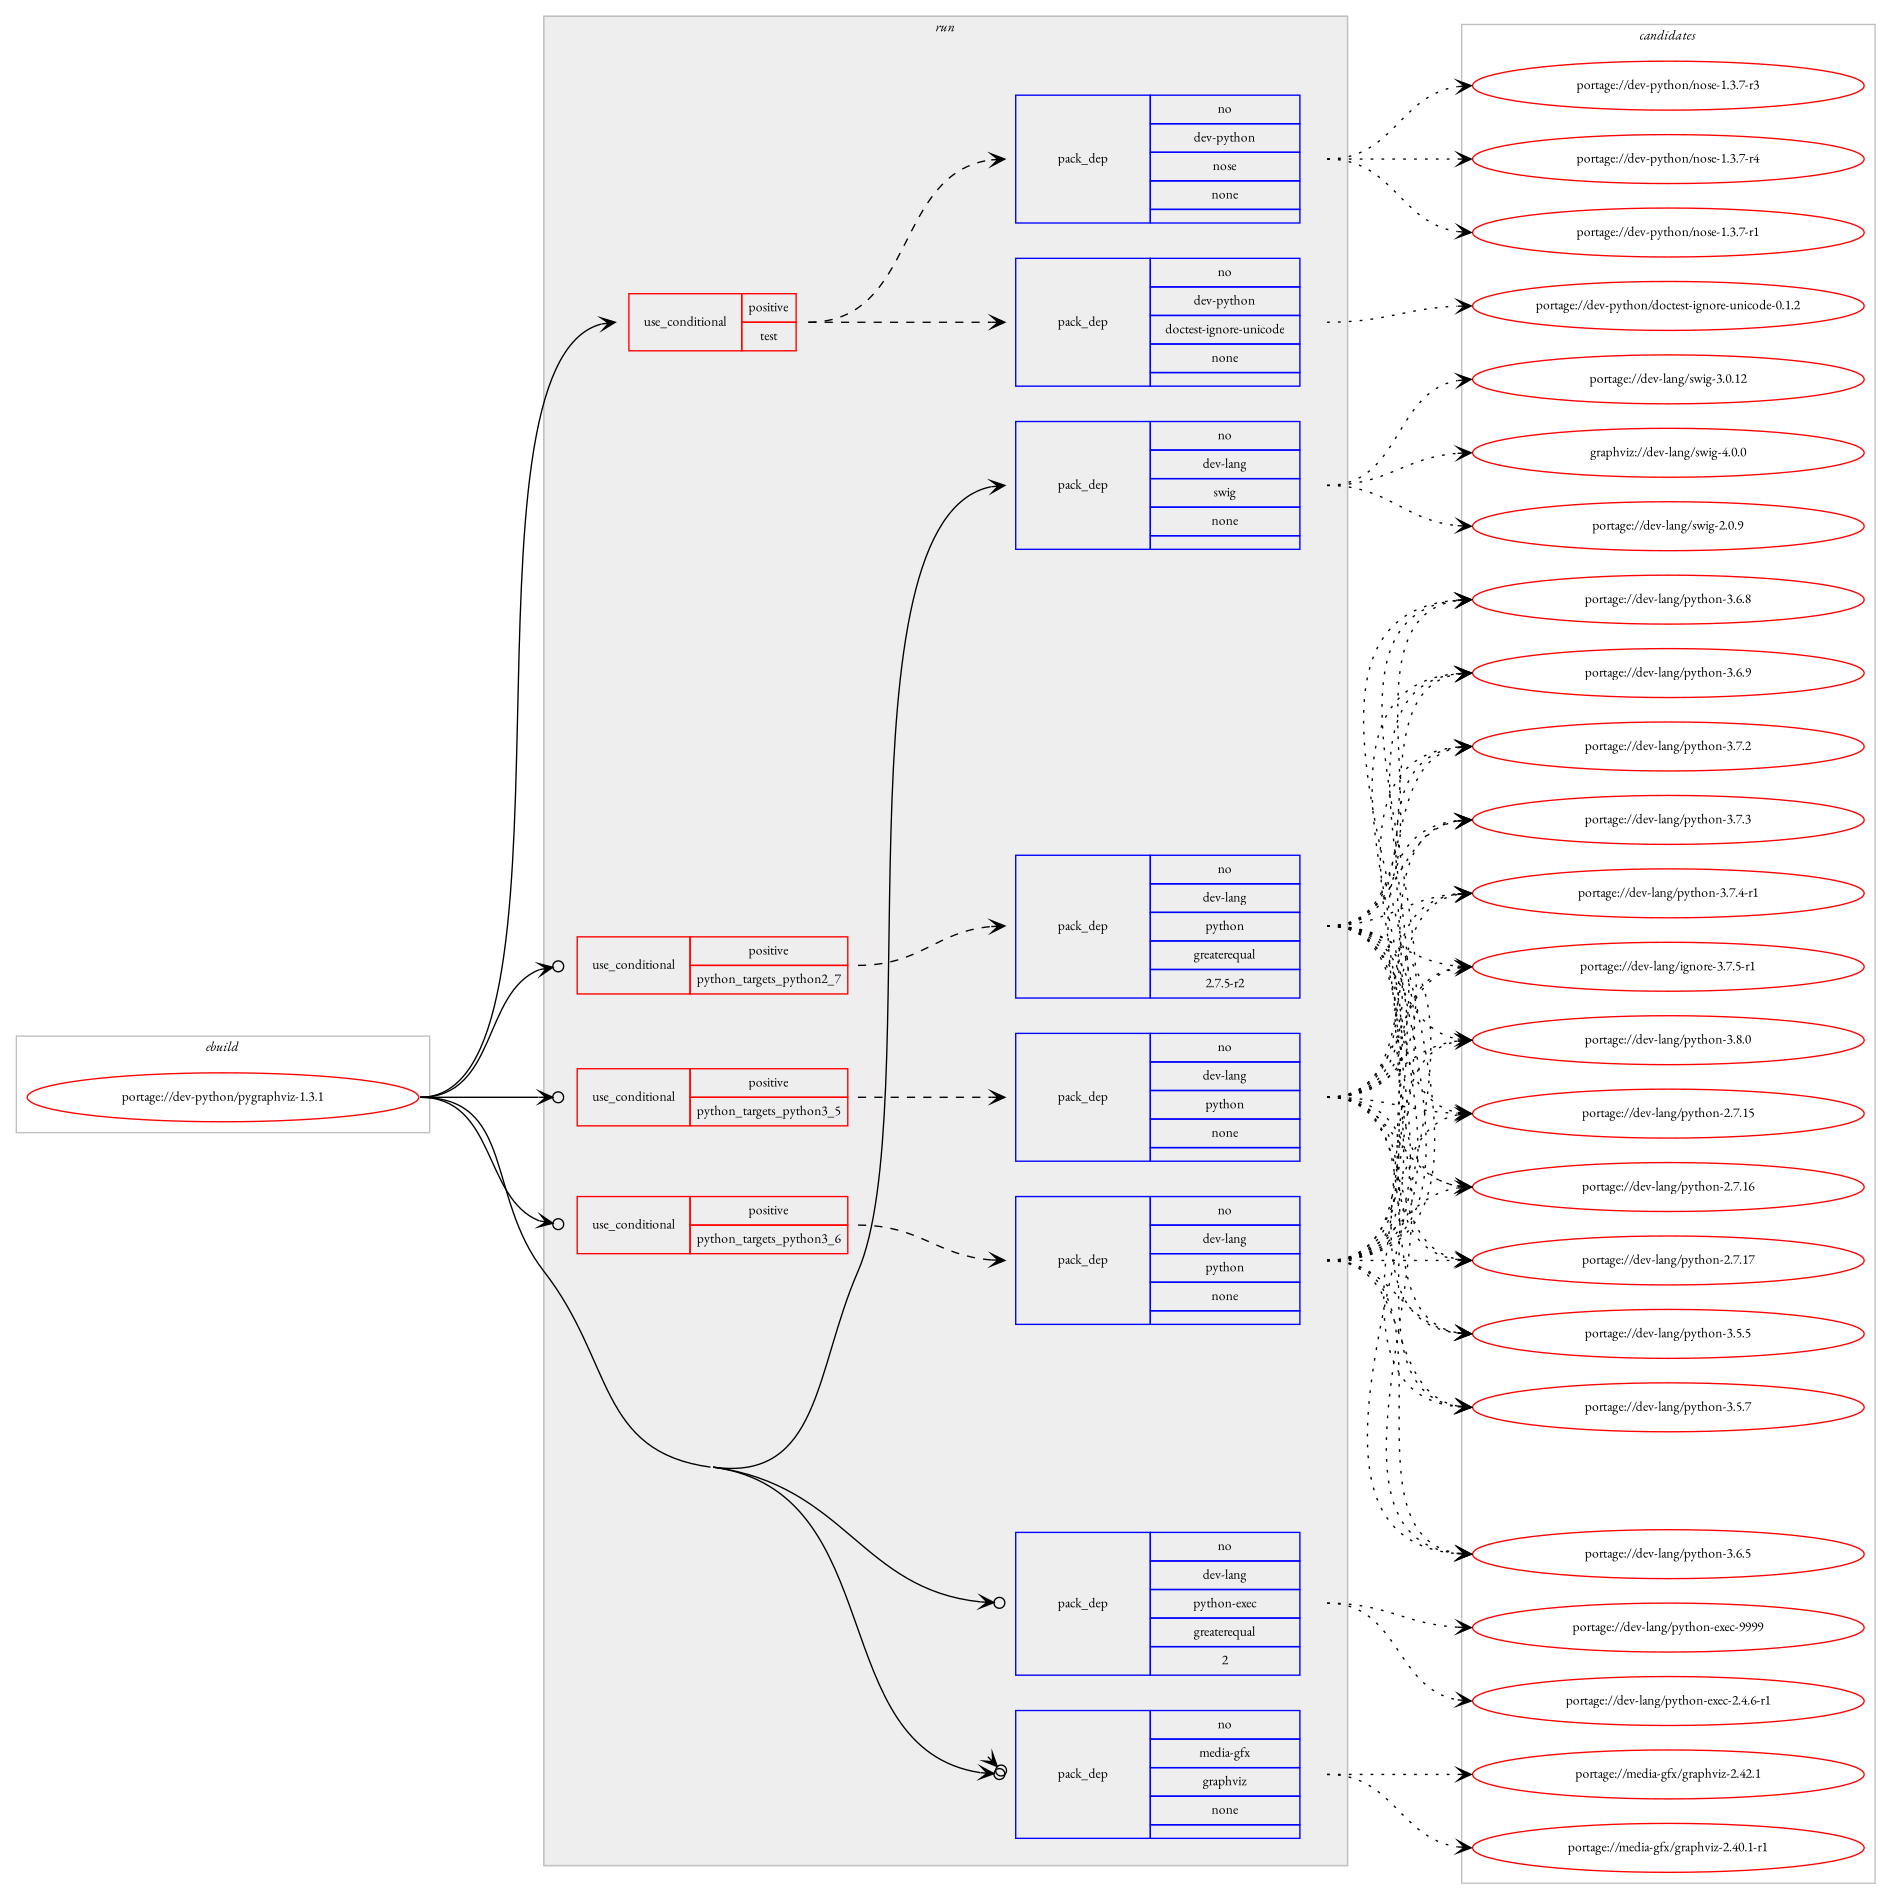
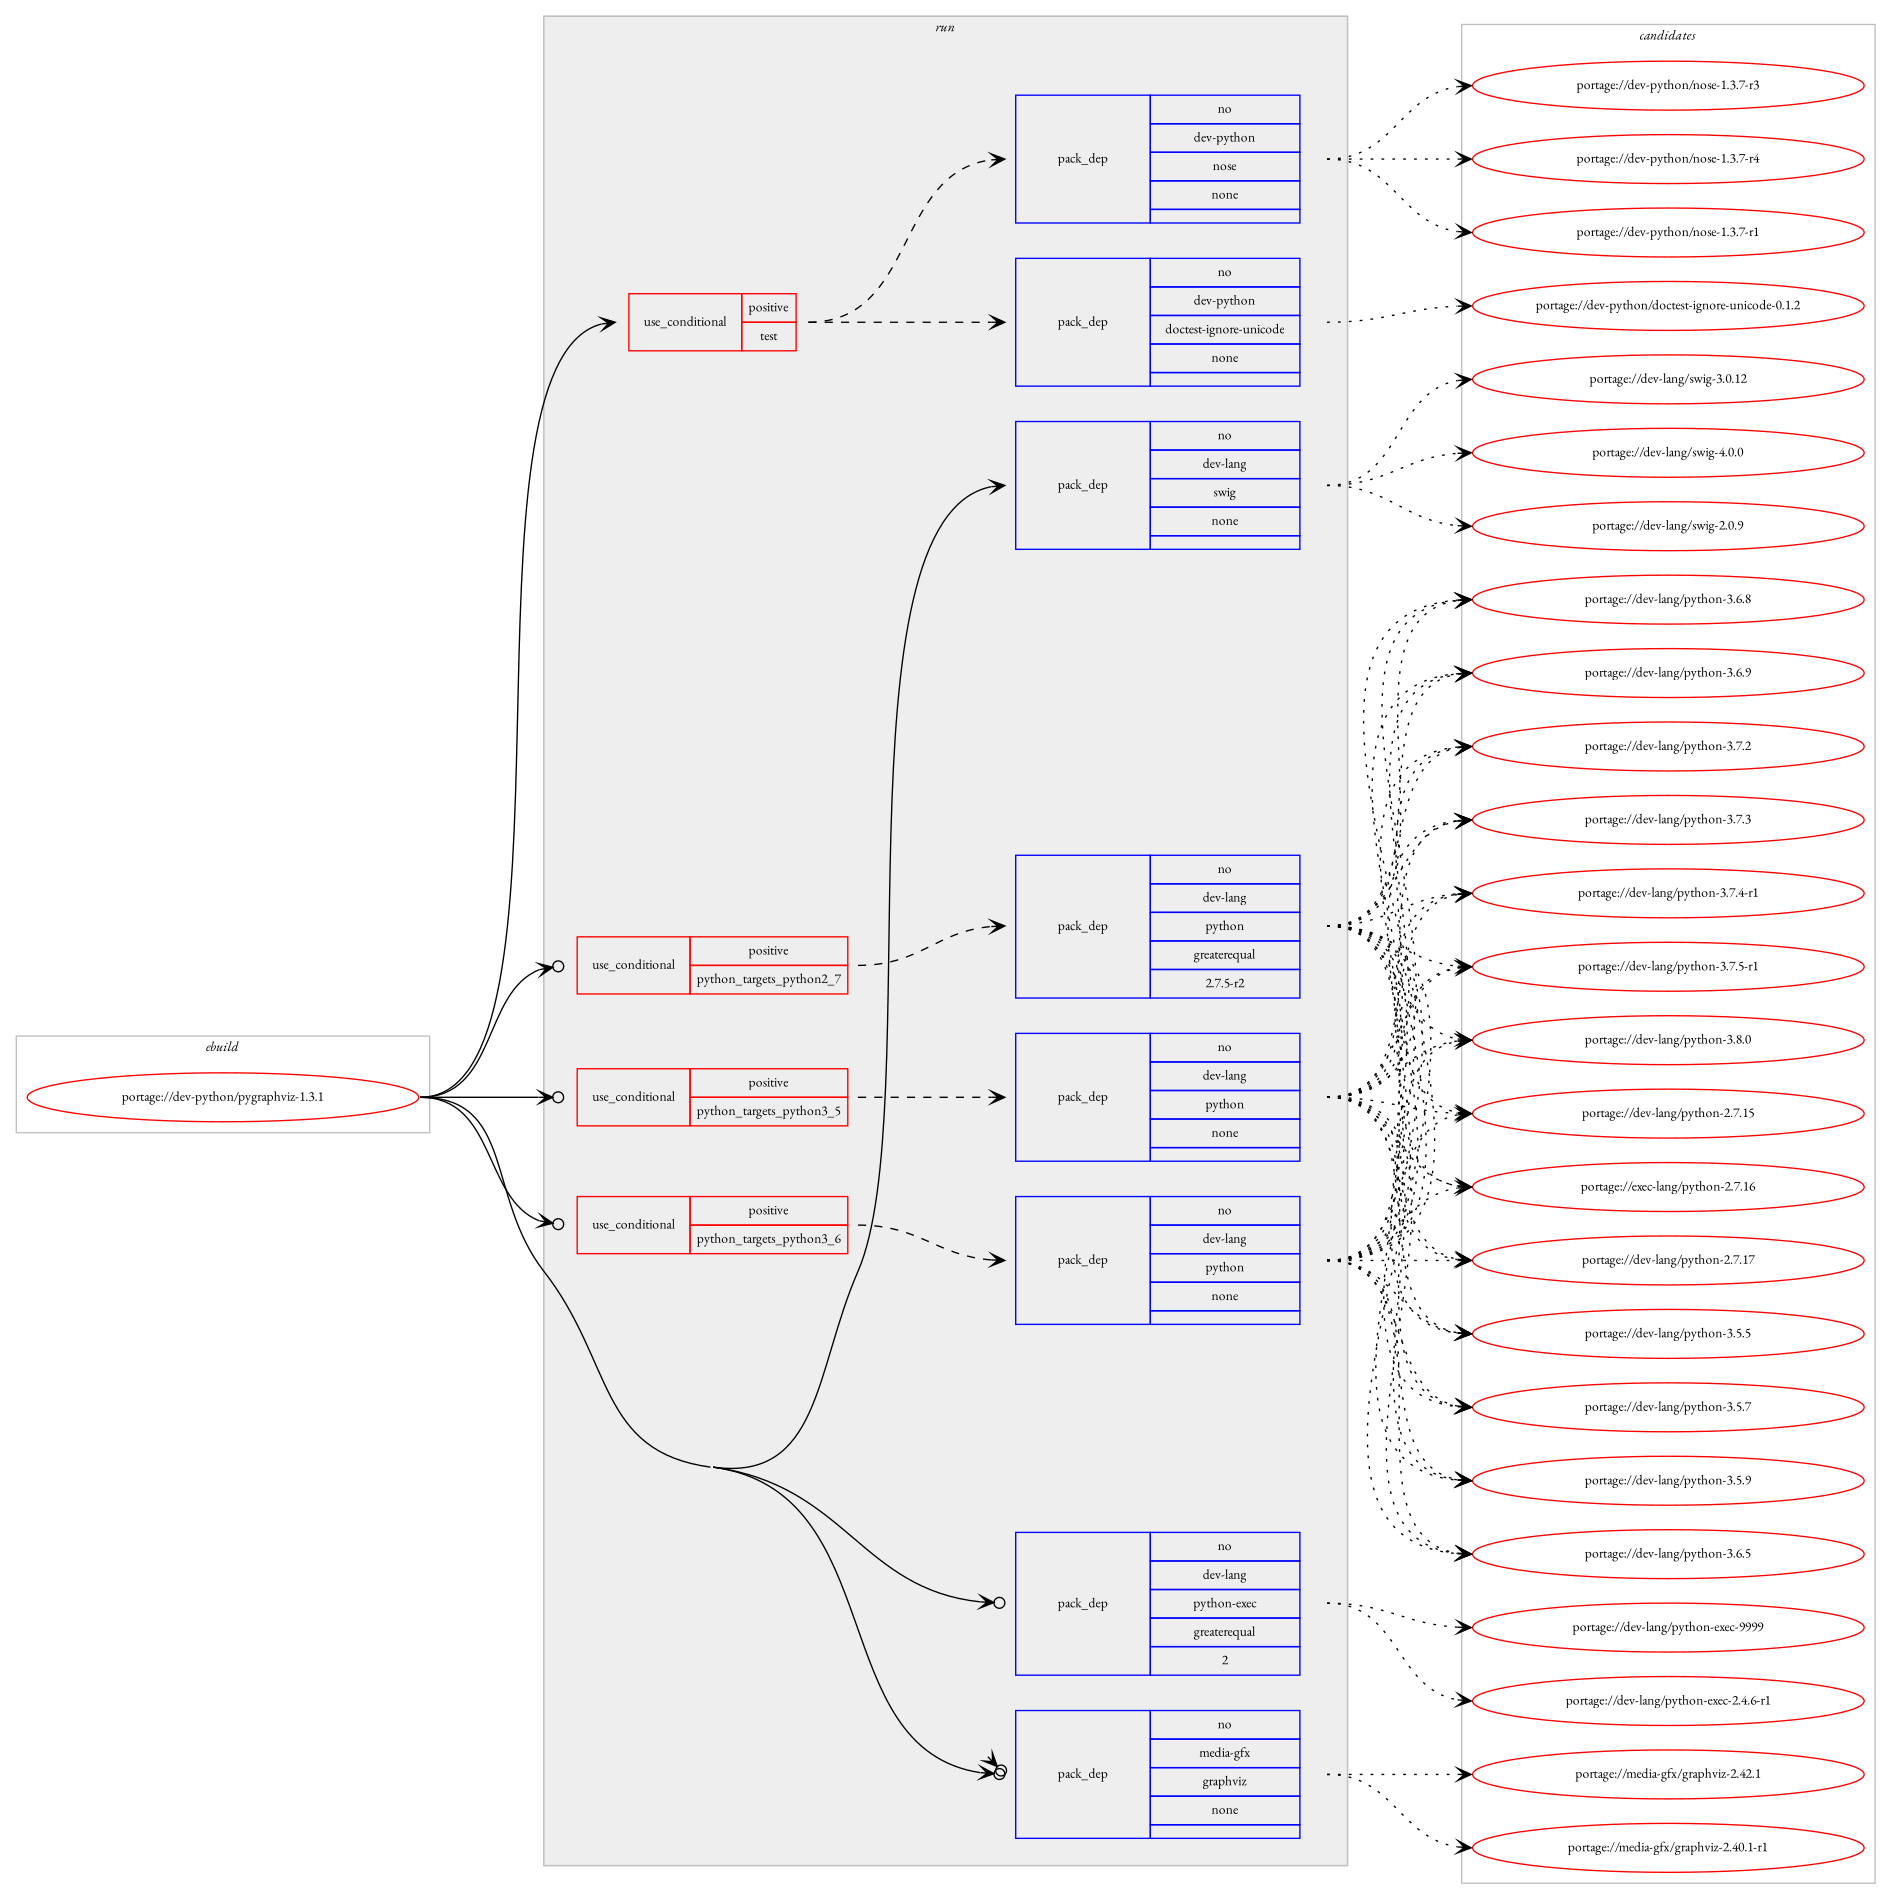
node "graphviz://dev-lang/swig-4.0.0": label "graphviz://dev-lang/swig-4.0.0" -> "portage://dev-lang/swig-4.0.0"
node "portage://dev-lang/ignore-3.7.5-r1": label "portage://dev-lang/ignore-3.7.5-r1" -> "portage://dev-lang/python-3.7.5-r1"
node "portage://dev-lang/python-2.7.16": label "portage://dev-lang/python-2.7.16" -> "portage://exec-lang/python-2.7.16"
node "portage://dev-lang/python-3.5.9": added
